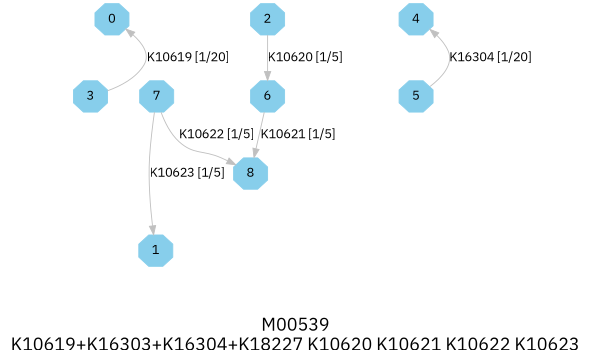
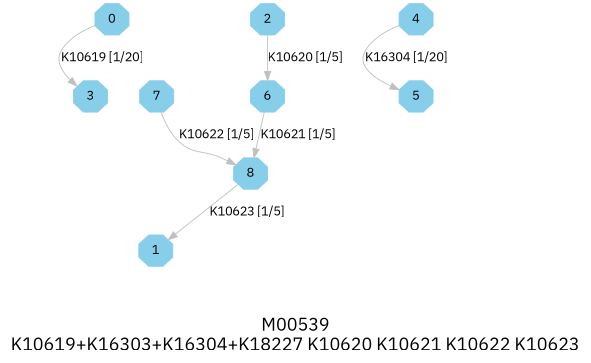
edge "5" -> "4": reversed
edge "3" -> "0": reversed
edge "7" -> "1": now "8" -> "1"
